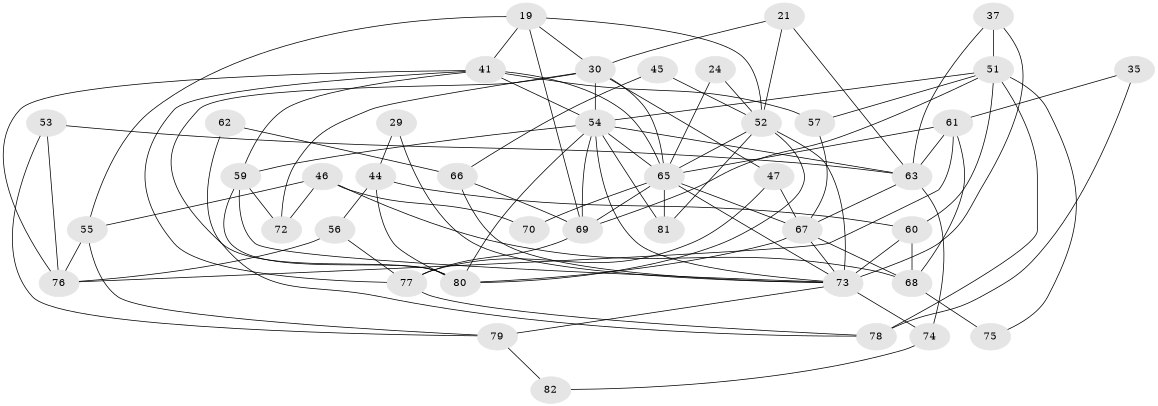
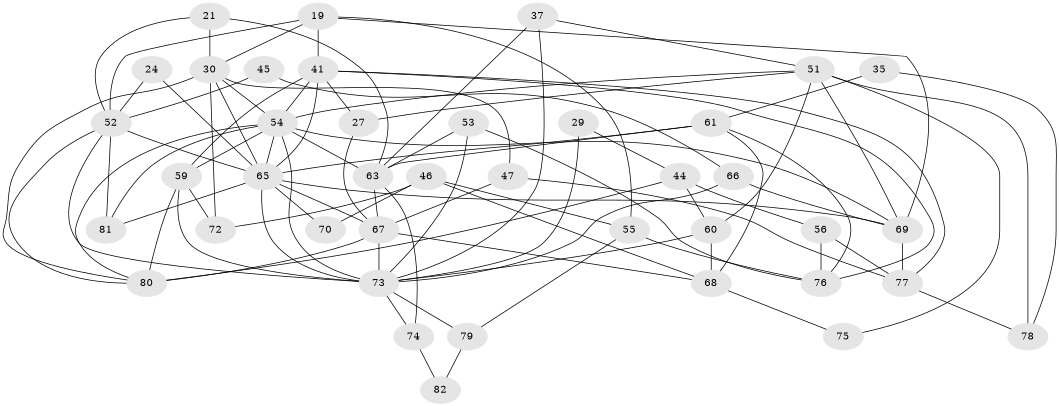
node "62": removed
node "57": label "57" -> "27"
edge "53" -- "79": now "53" -- "73"
